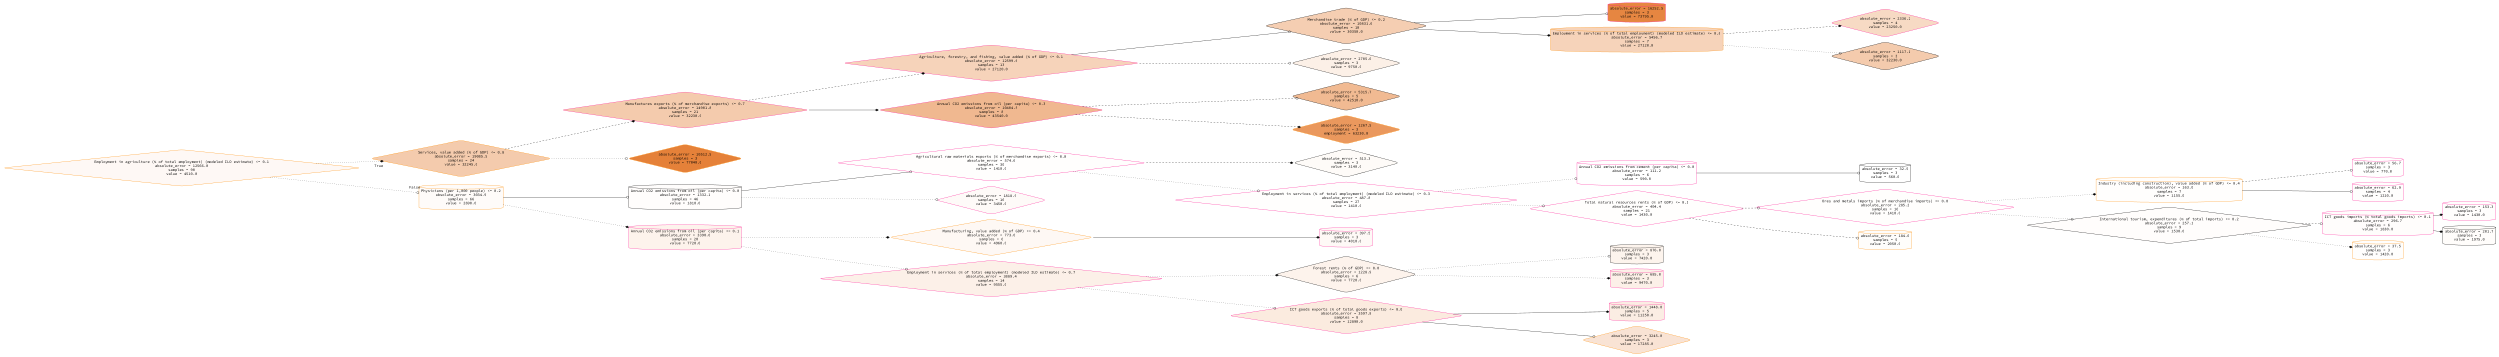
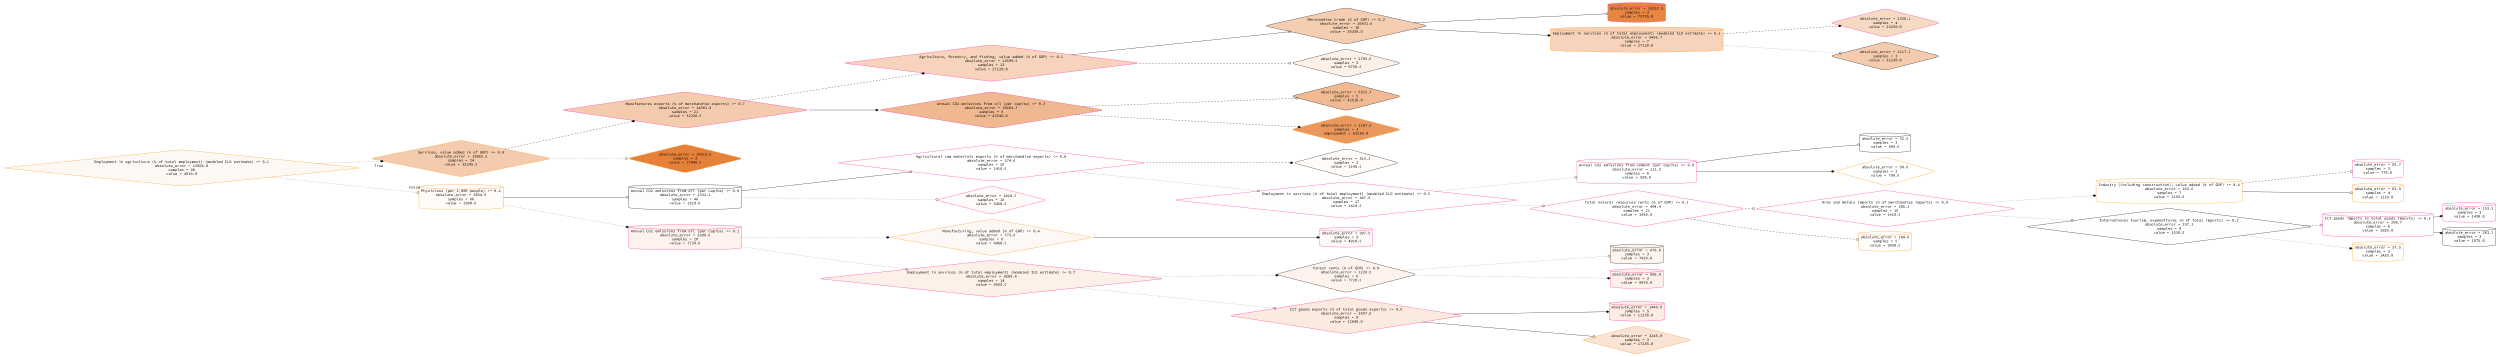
node "absolute_error = 90.0 samples = 3 value = 790.0": added
node "absolute_error = 62.9 samples = 4 value = 1210.0": color deeppink -> darkorange
